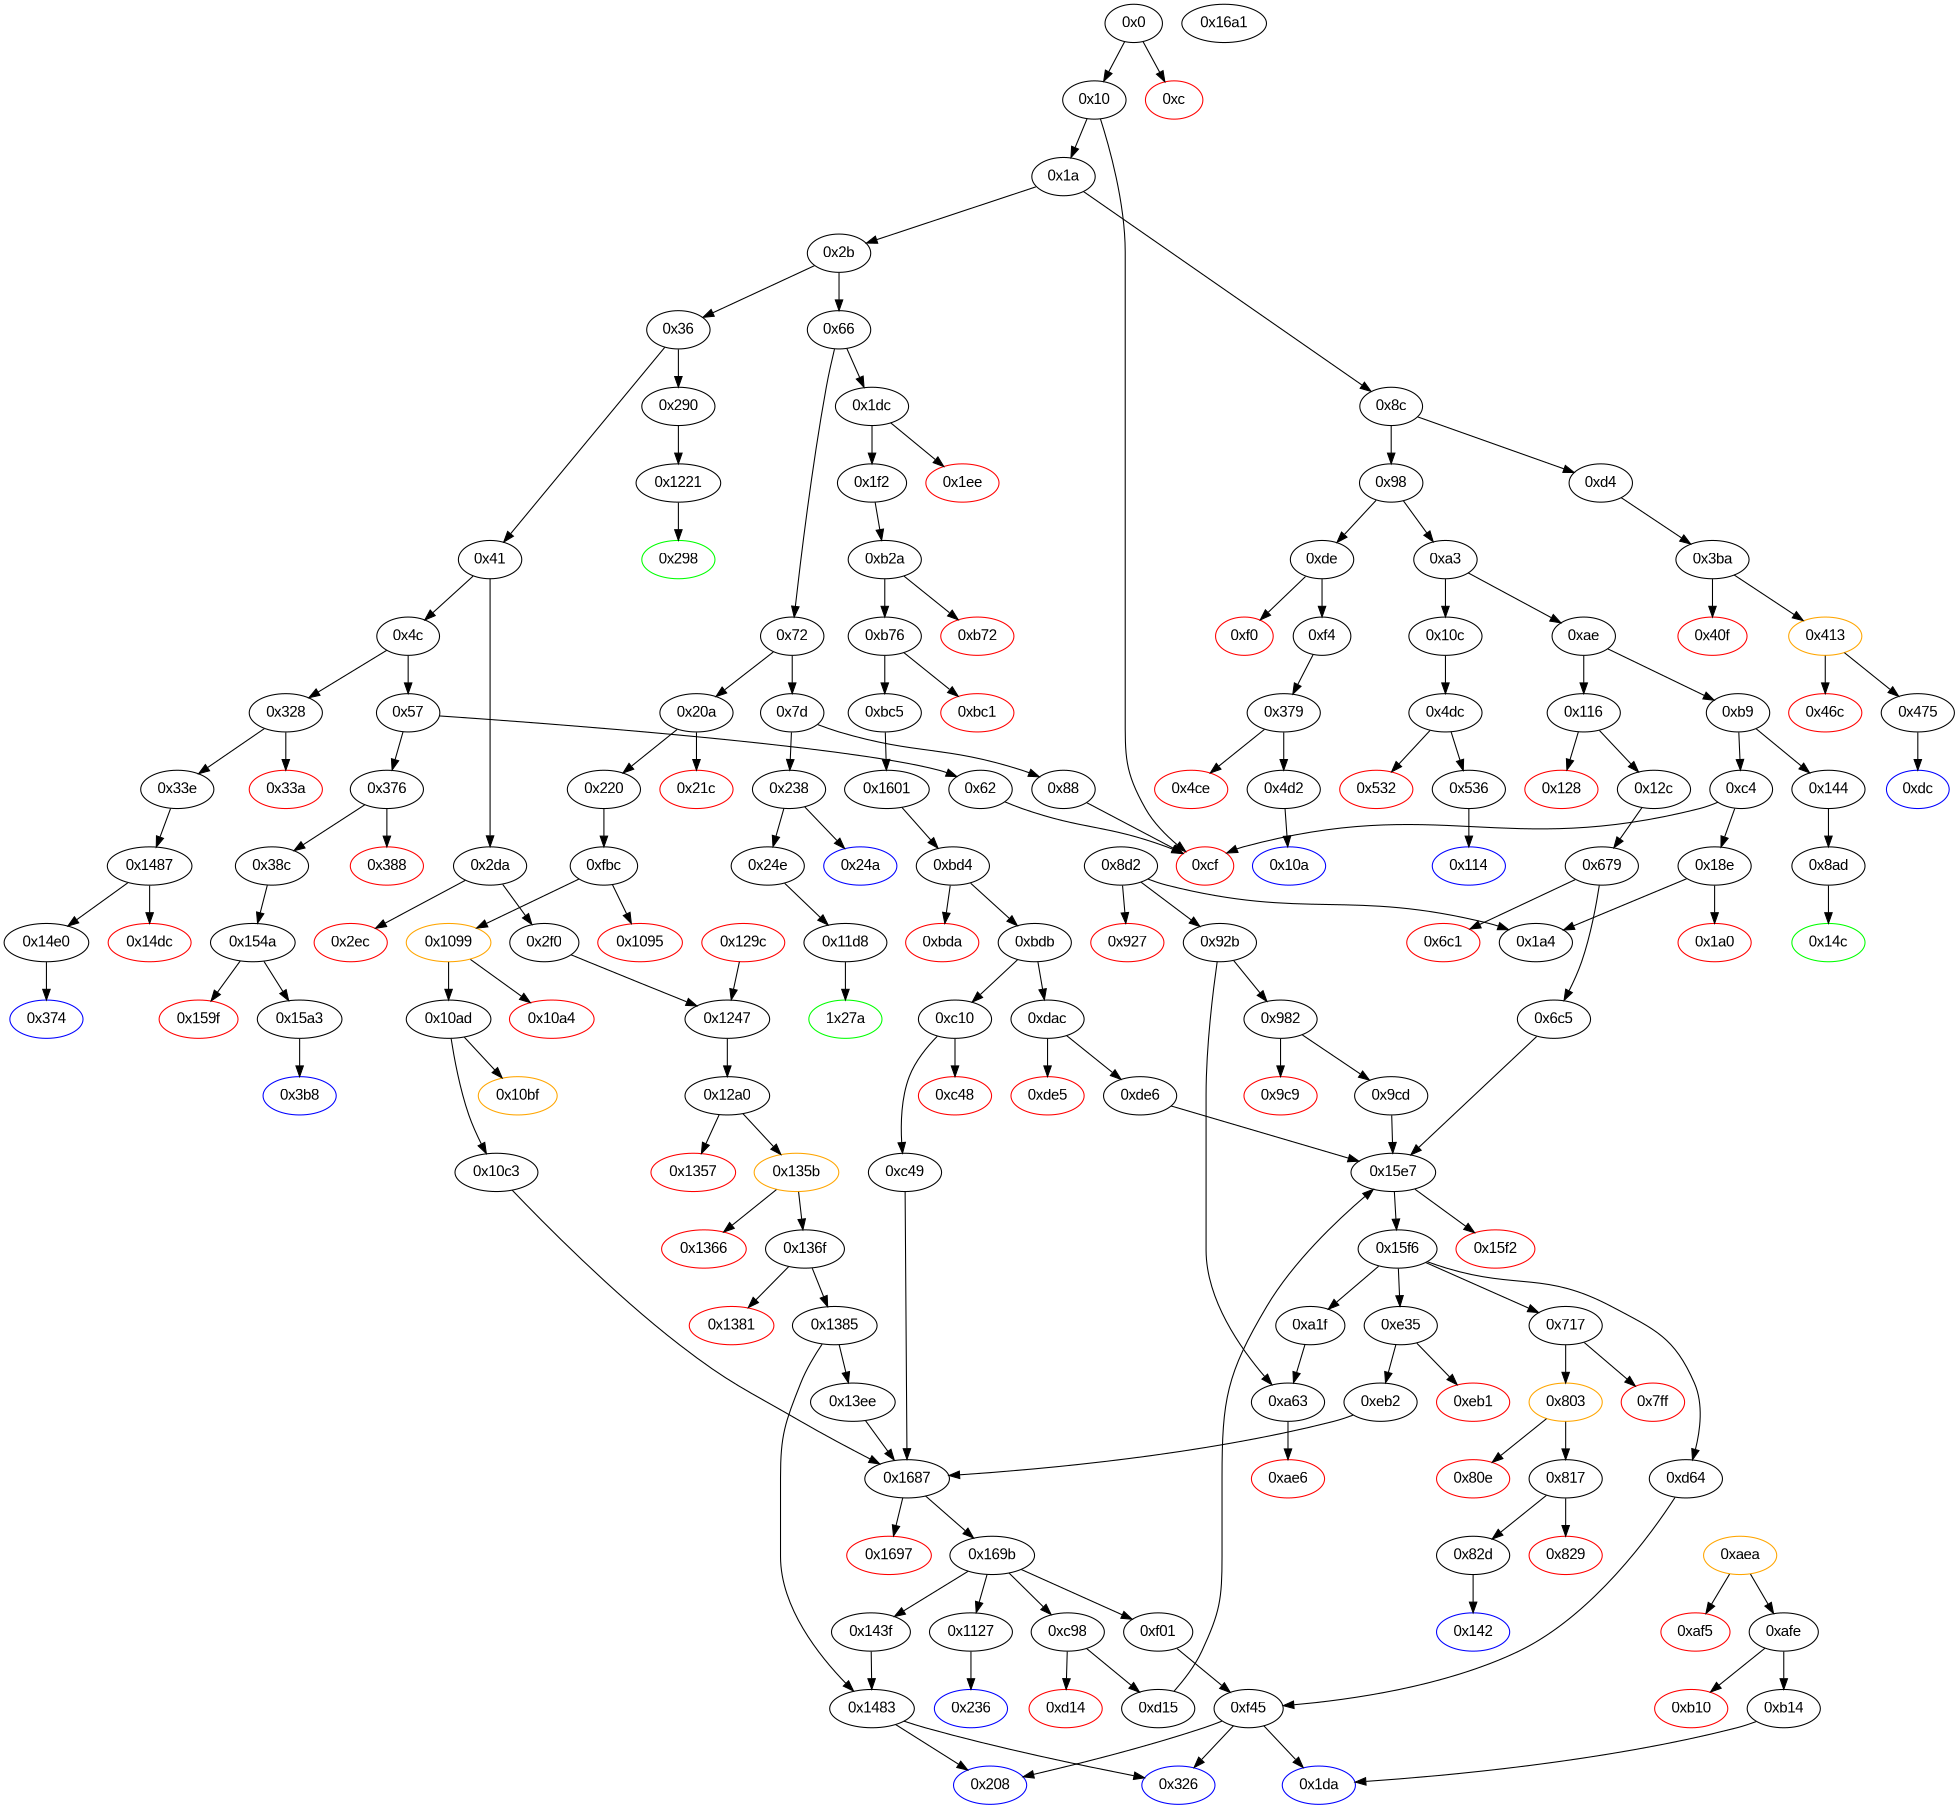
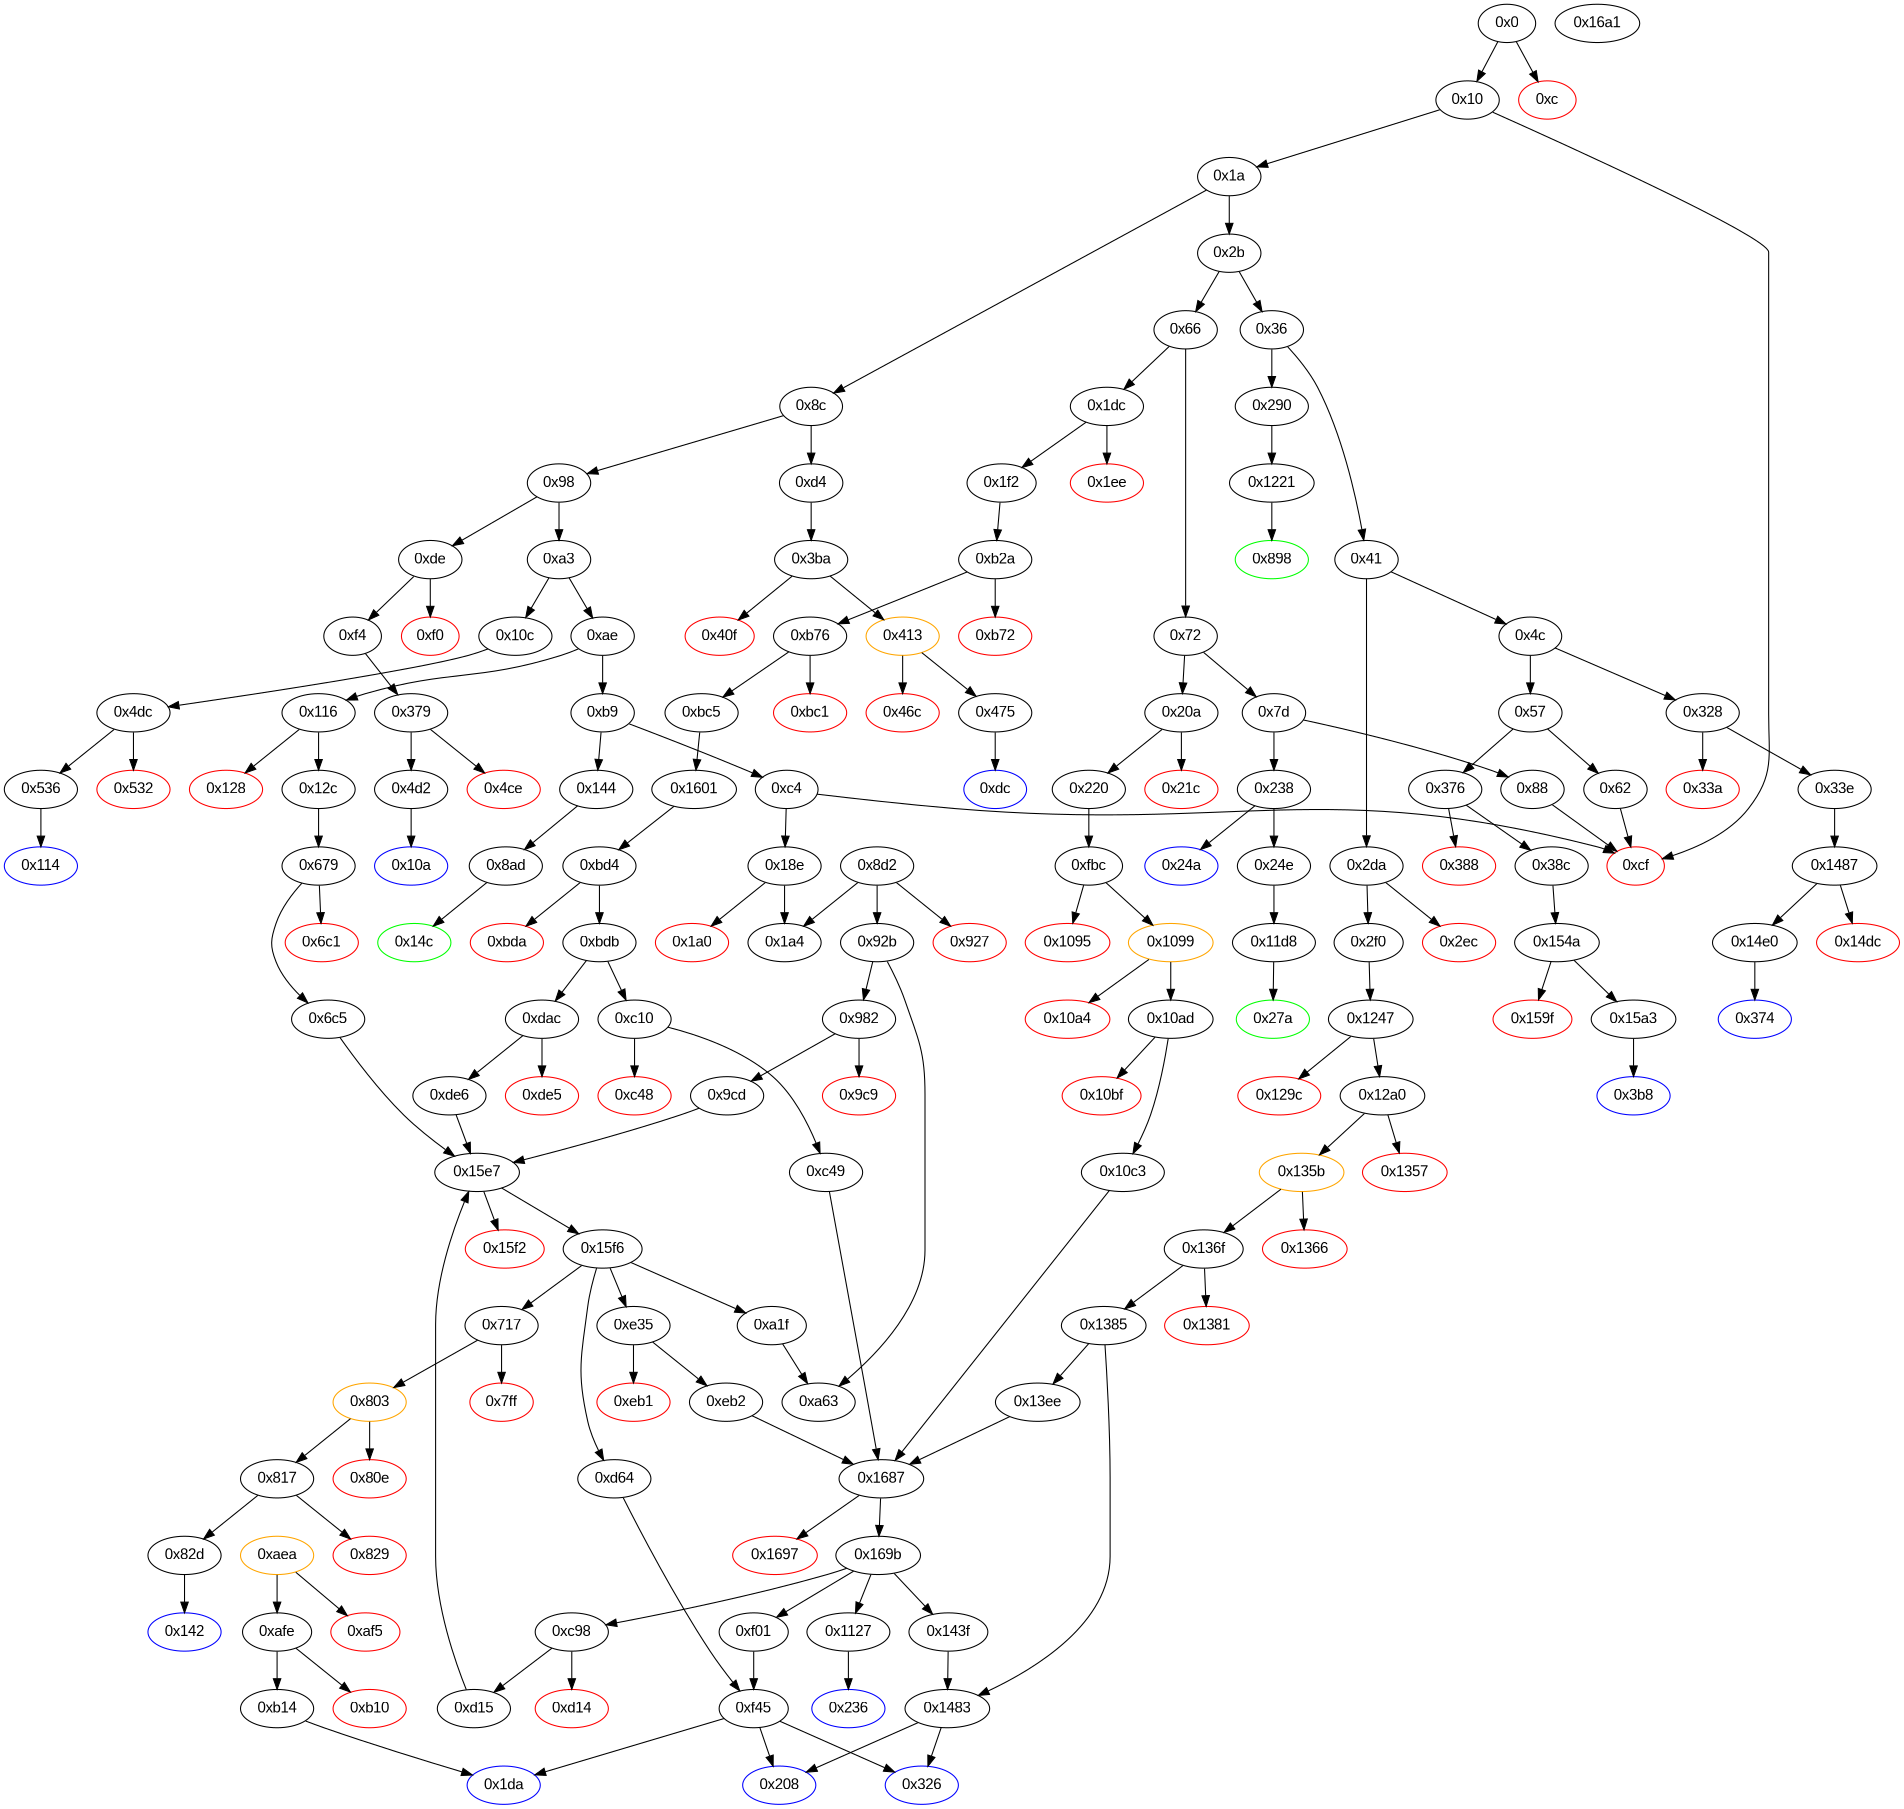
node "0x298": label "0x298" -> "0x898"
edge "0x129c" -> "0x1247": reversed
node "1x27a": label "1x27a" -> "0x27a"
node "0x10bf": color orange -> red
node "0xae6": removed
